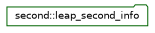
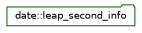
node "second::leap_second_info": label "second::leap_second_info" -> "date::leap_second_info"
